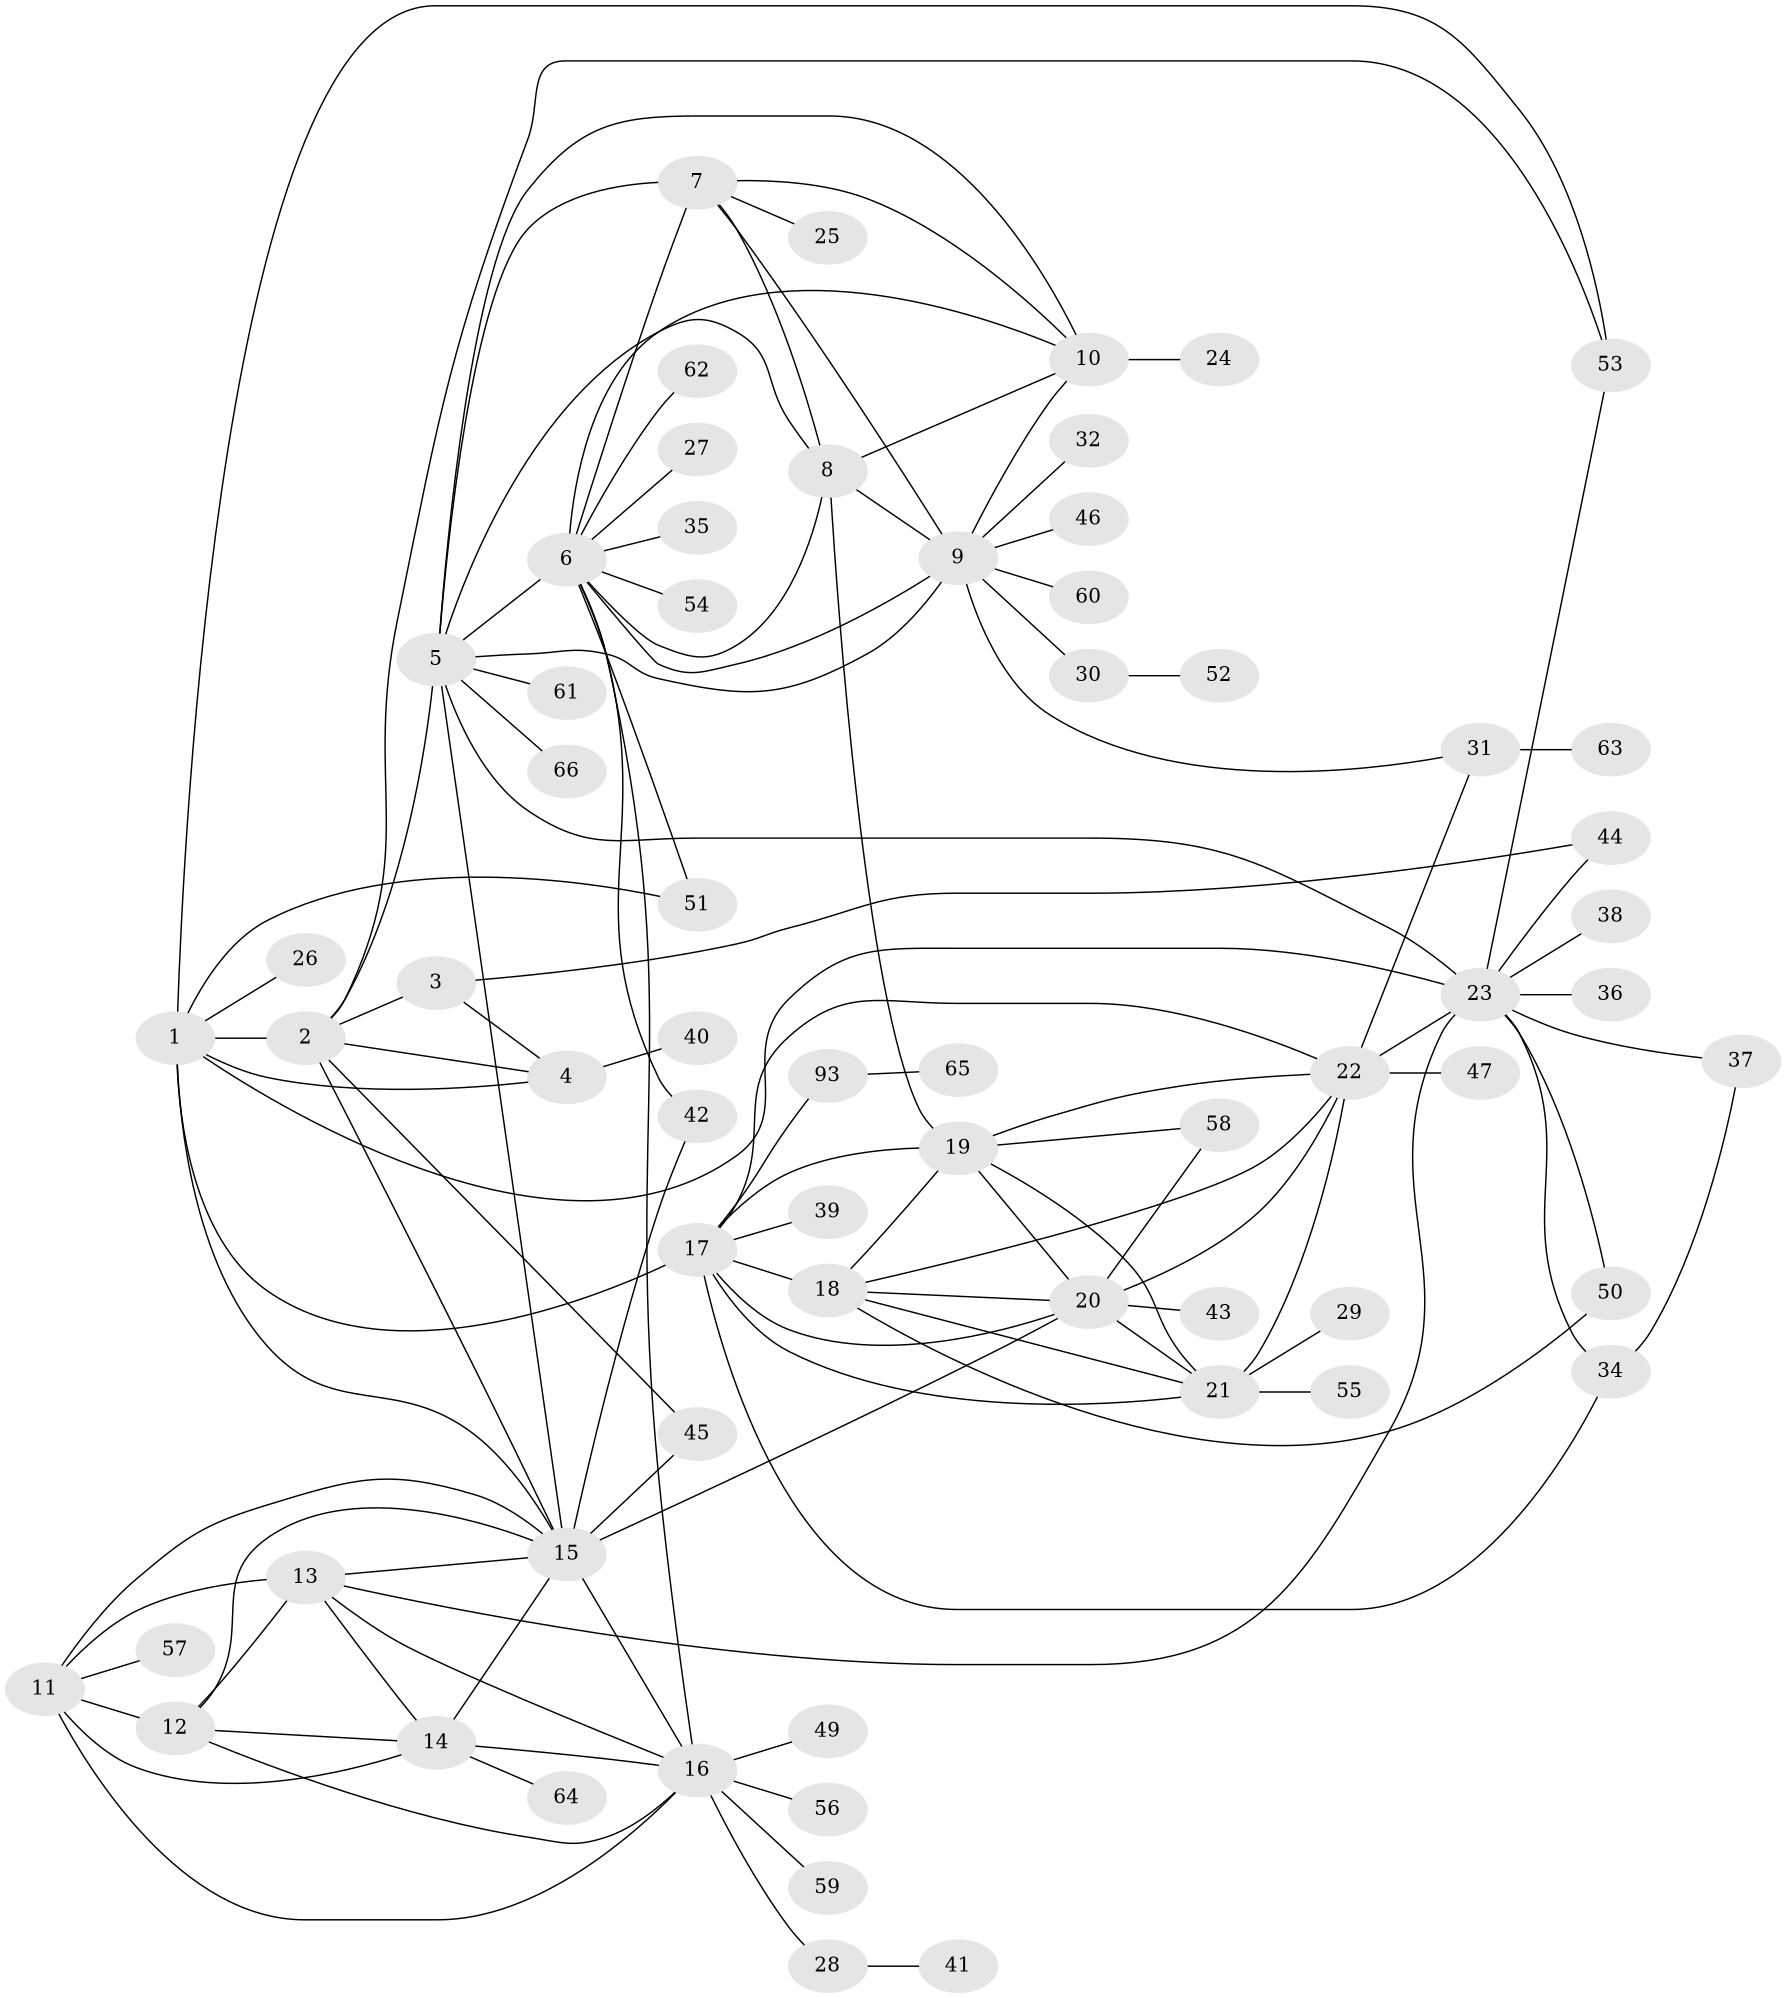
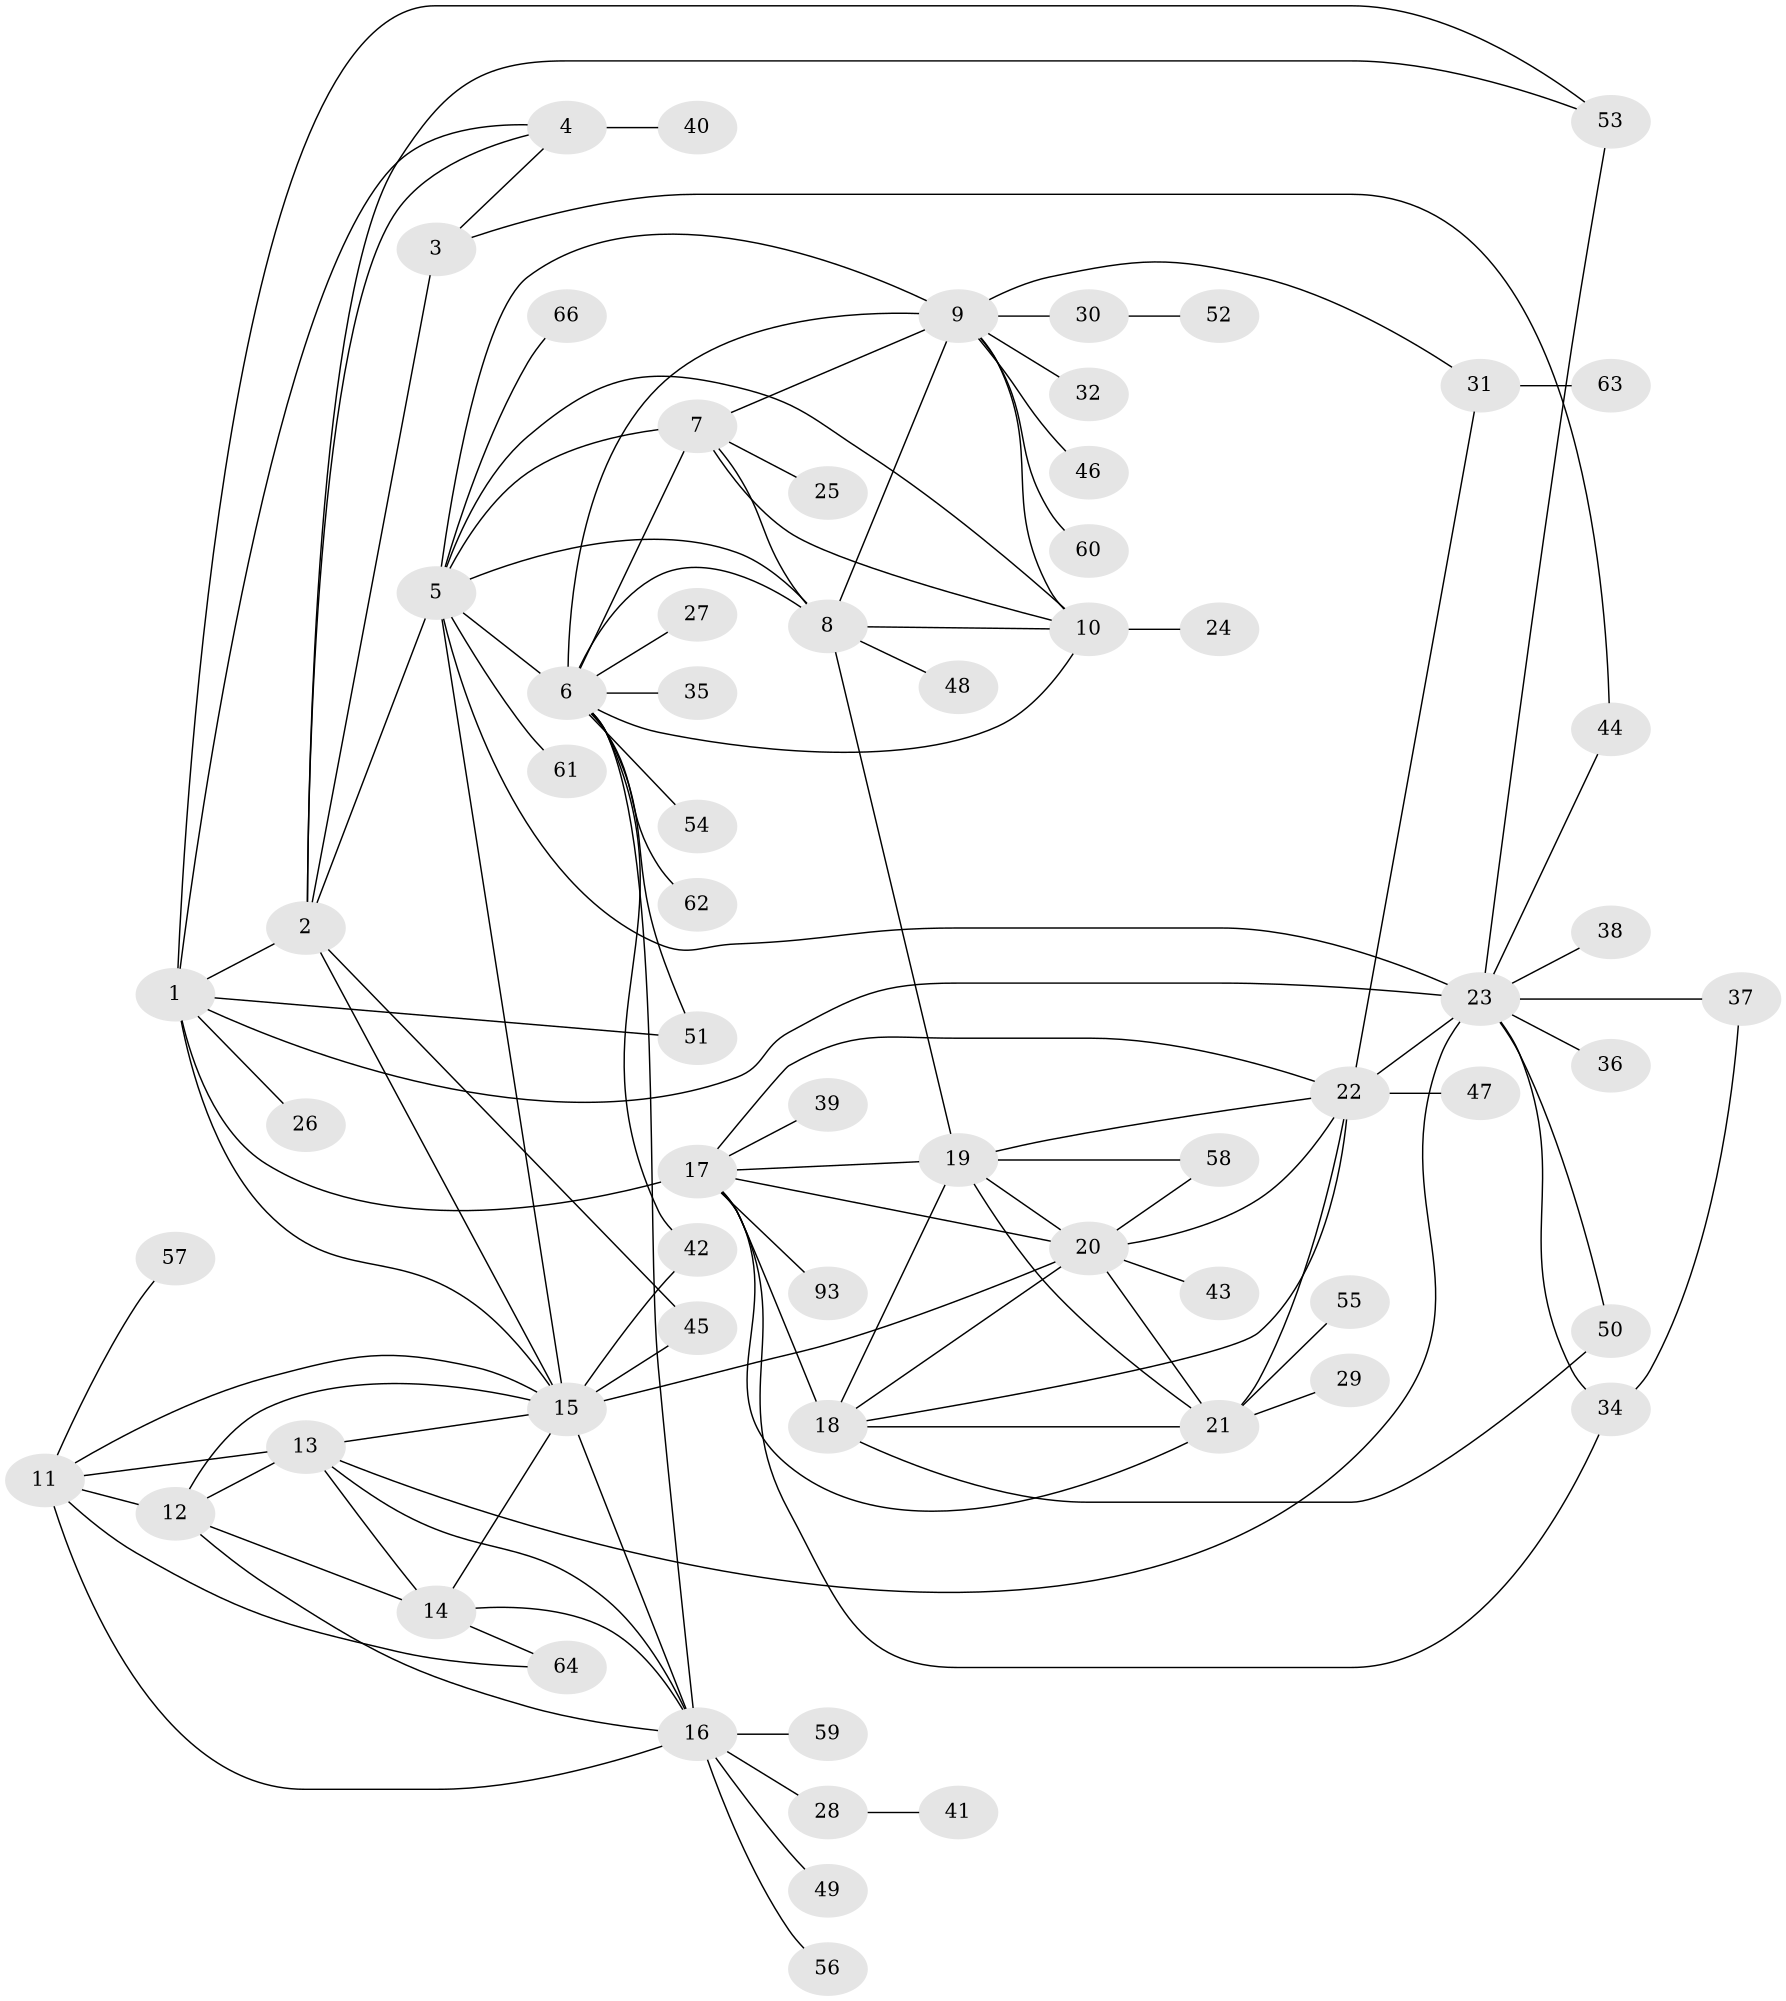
node "48": added
node "65": removed
edge "11" -- "14": now "11" -- "64"
